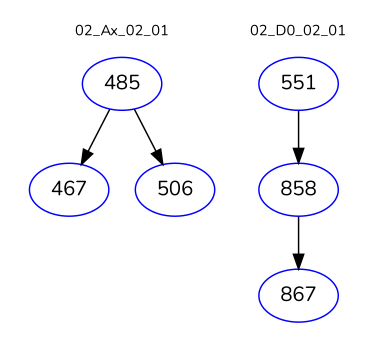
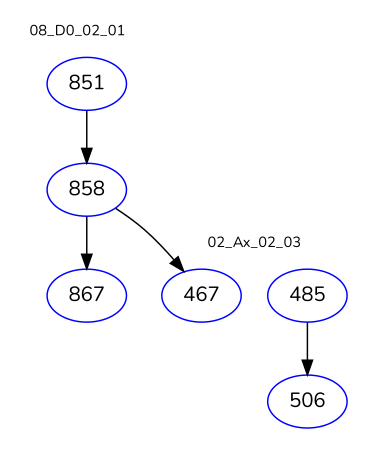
cluster "02_Ax_02_01": label "02_Ax_02_01" -> "02_Ax_02_03"
cluster "02_D0_02_01": label "02_D0_02_01" -> "08_D0_02_01"
node "551": label "551" -> "851"
edge "485" -> "467": now "858" -> "467"
